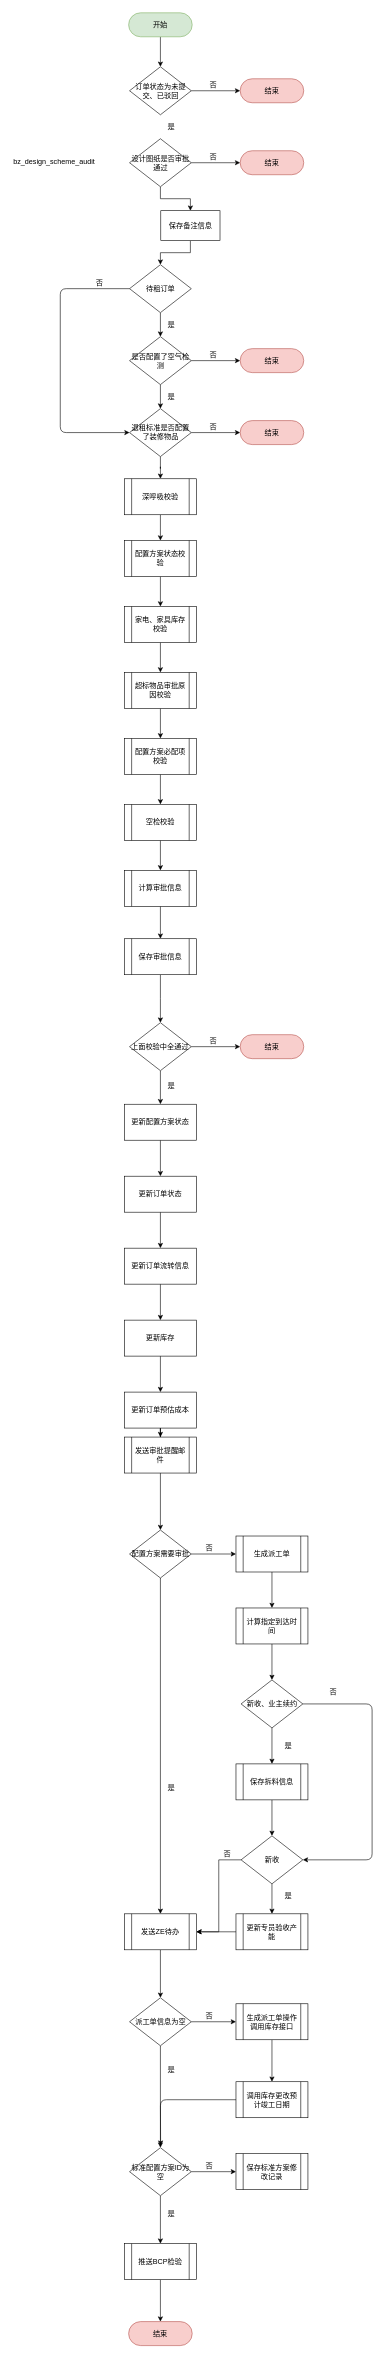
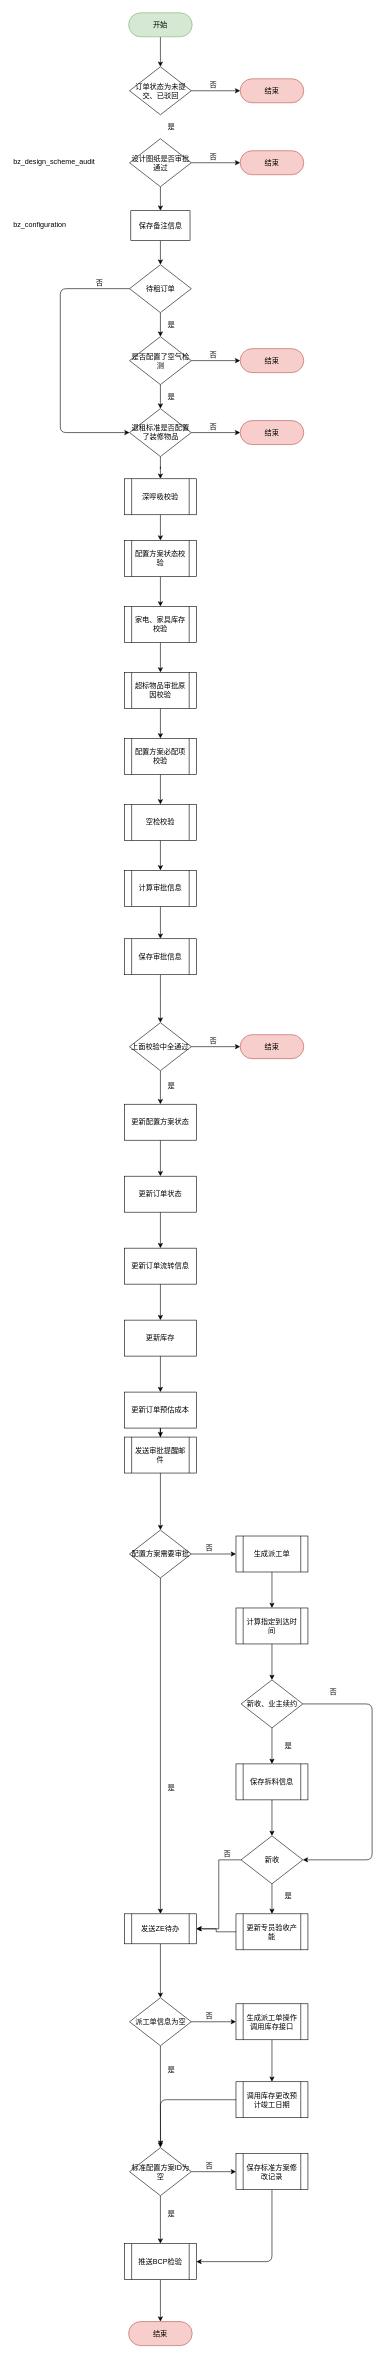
node "bz_configuration": added
node "保存备注信息": moved (190, 225) -> (160, 225)
node "发送ZE待办": size 72x36 -> 72x30
edge "保存标准方案修改记录" -> "推送BCP检验": added
